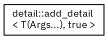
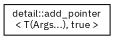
node "detail::add_detail < T(Args...), true >": label "detail::add_detail < T(Args...), true >" -> "detail::add_pointer < T(Args...), true >"
